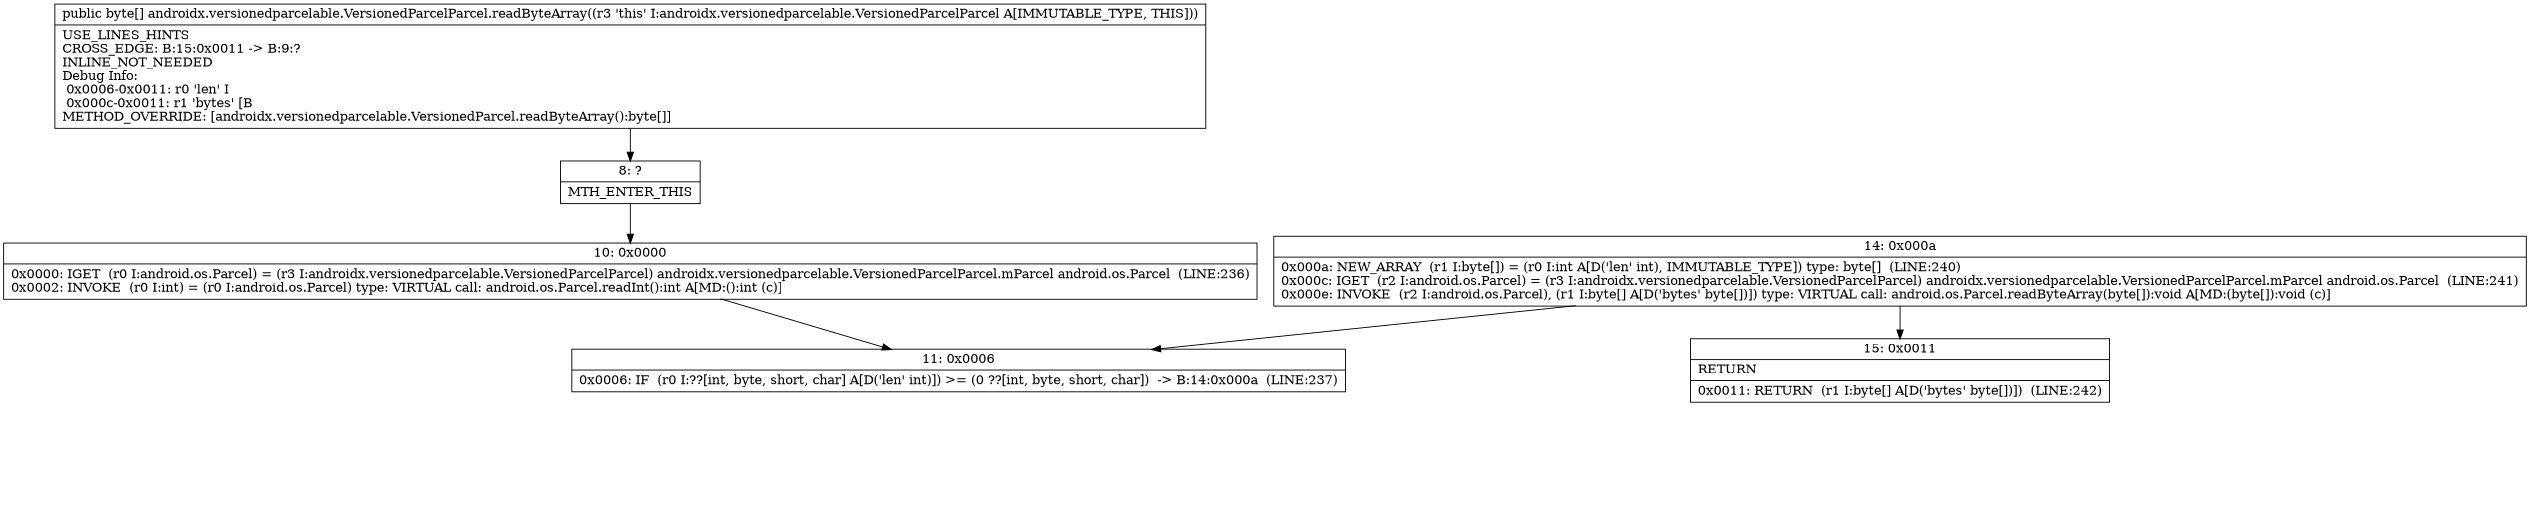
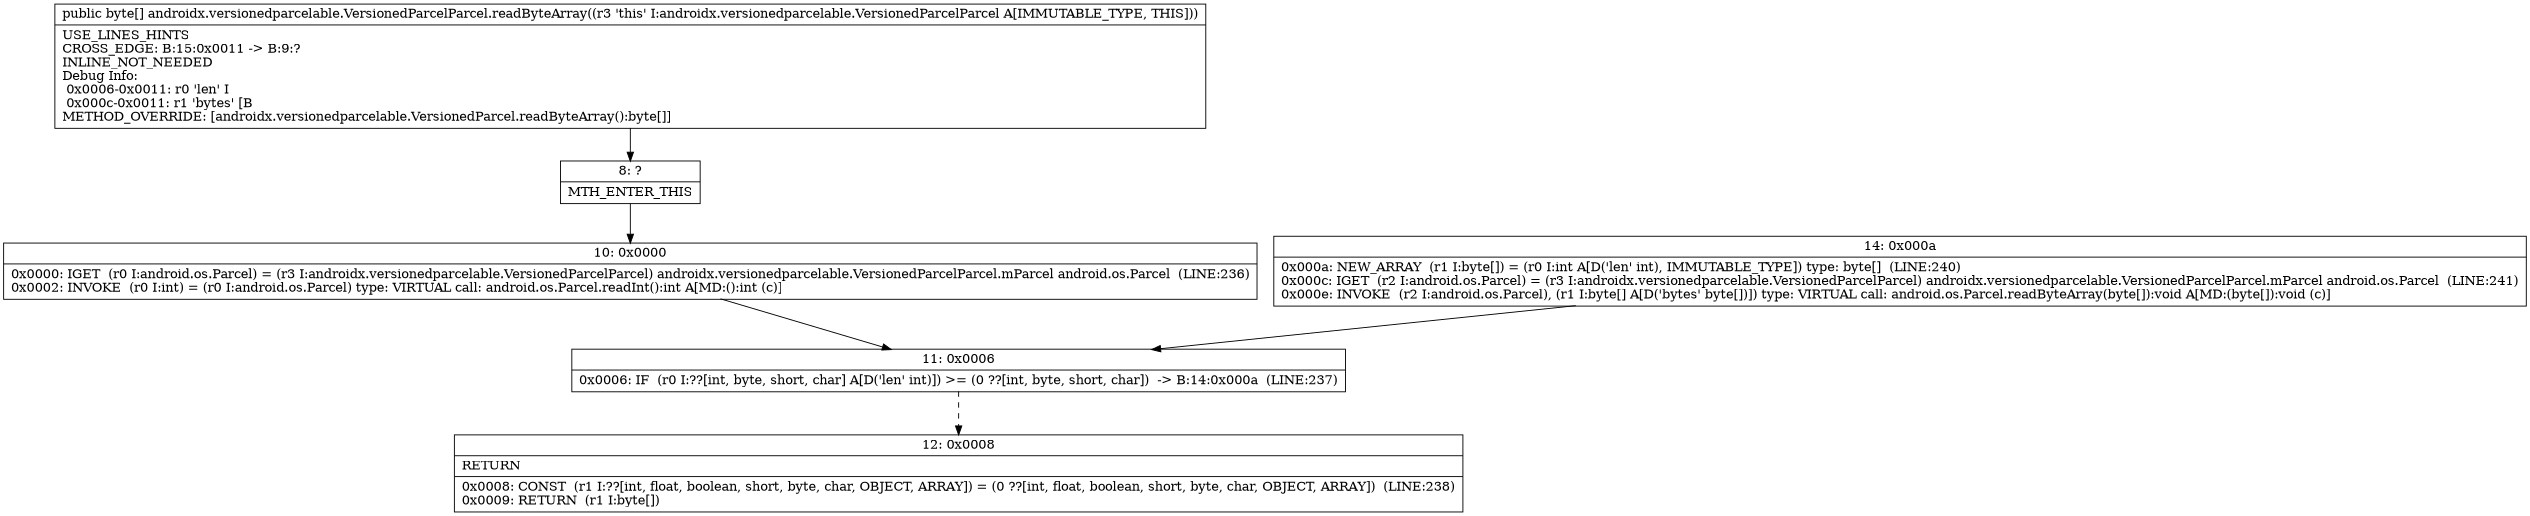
node "15: 0x0011": removed
node "12: 0x0008": added
